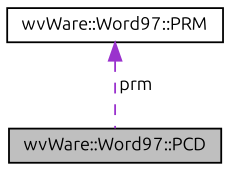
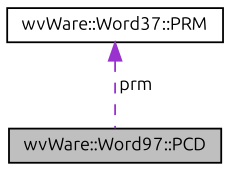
node "wvWare::Word97::PRM": label "wvWare::Word97::PRM" -> "wvWare::Word37::PRM"
